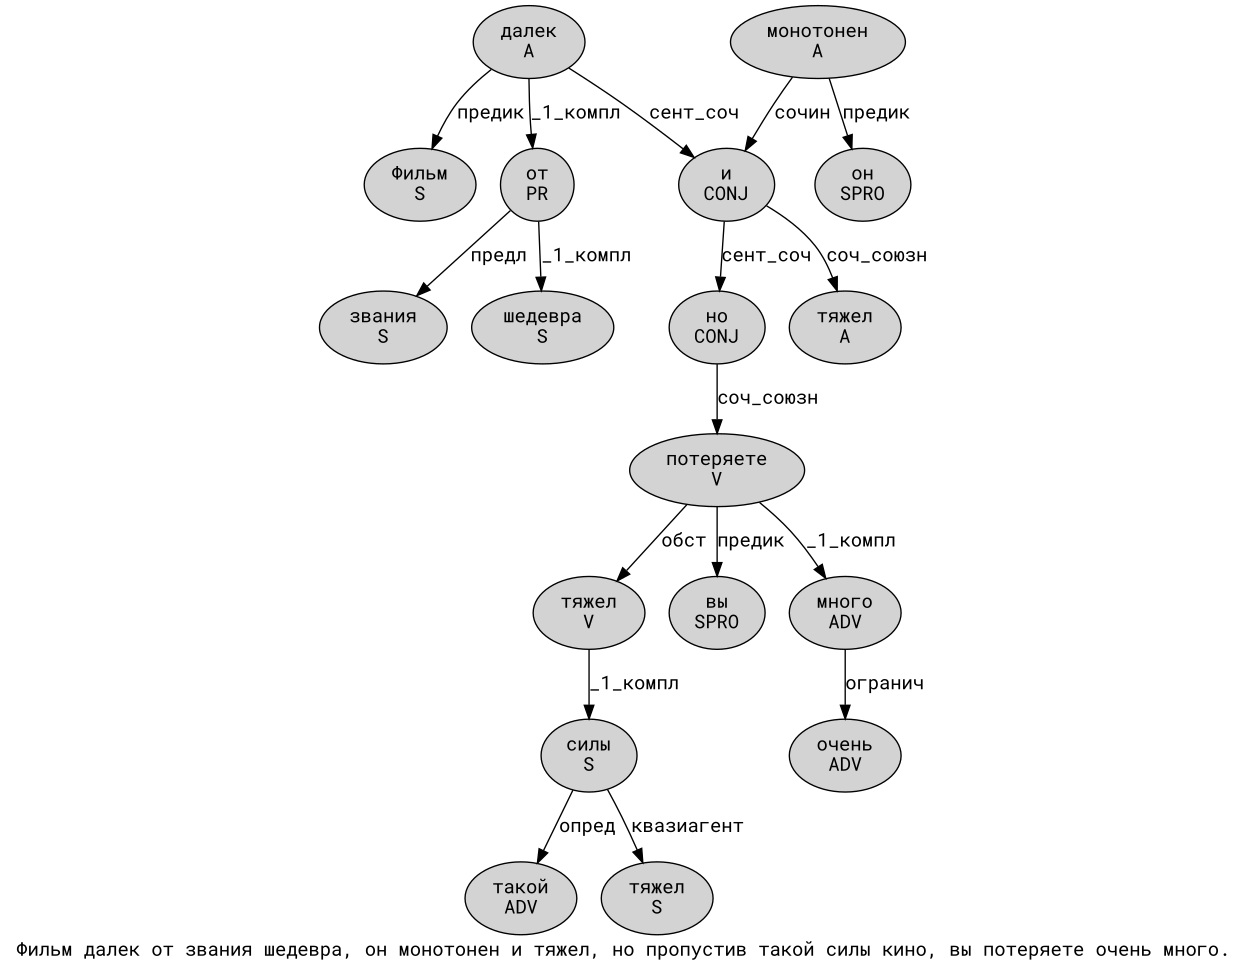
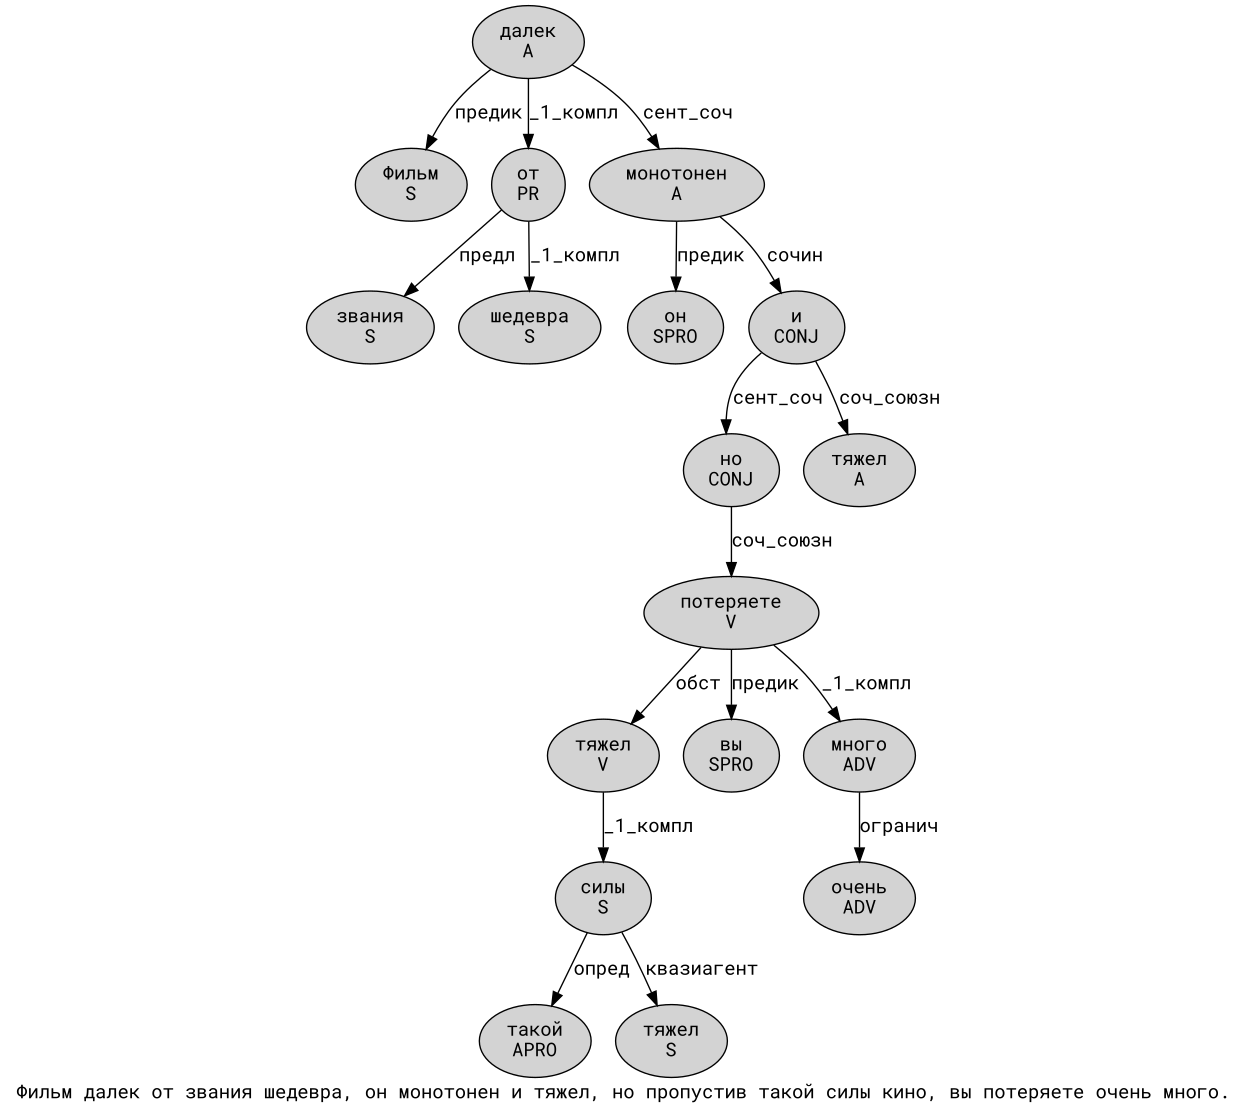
edge "далек A" -> "и CONJ": now "далек A" -> "монотонен A"
node "такой ADV": label "такой ADV" -> "такой APRO"
